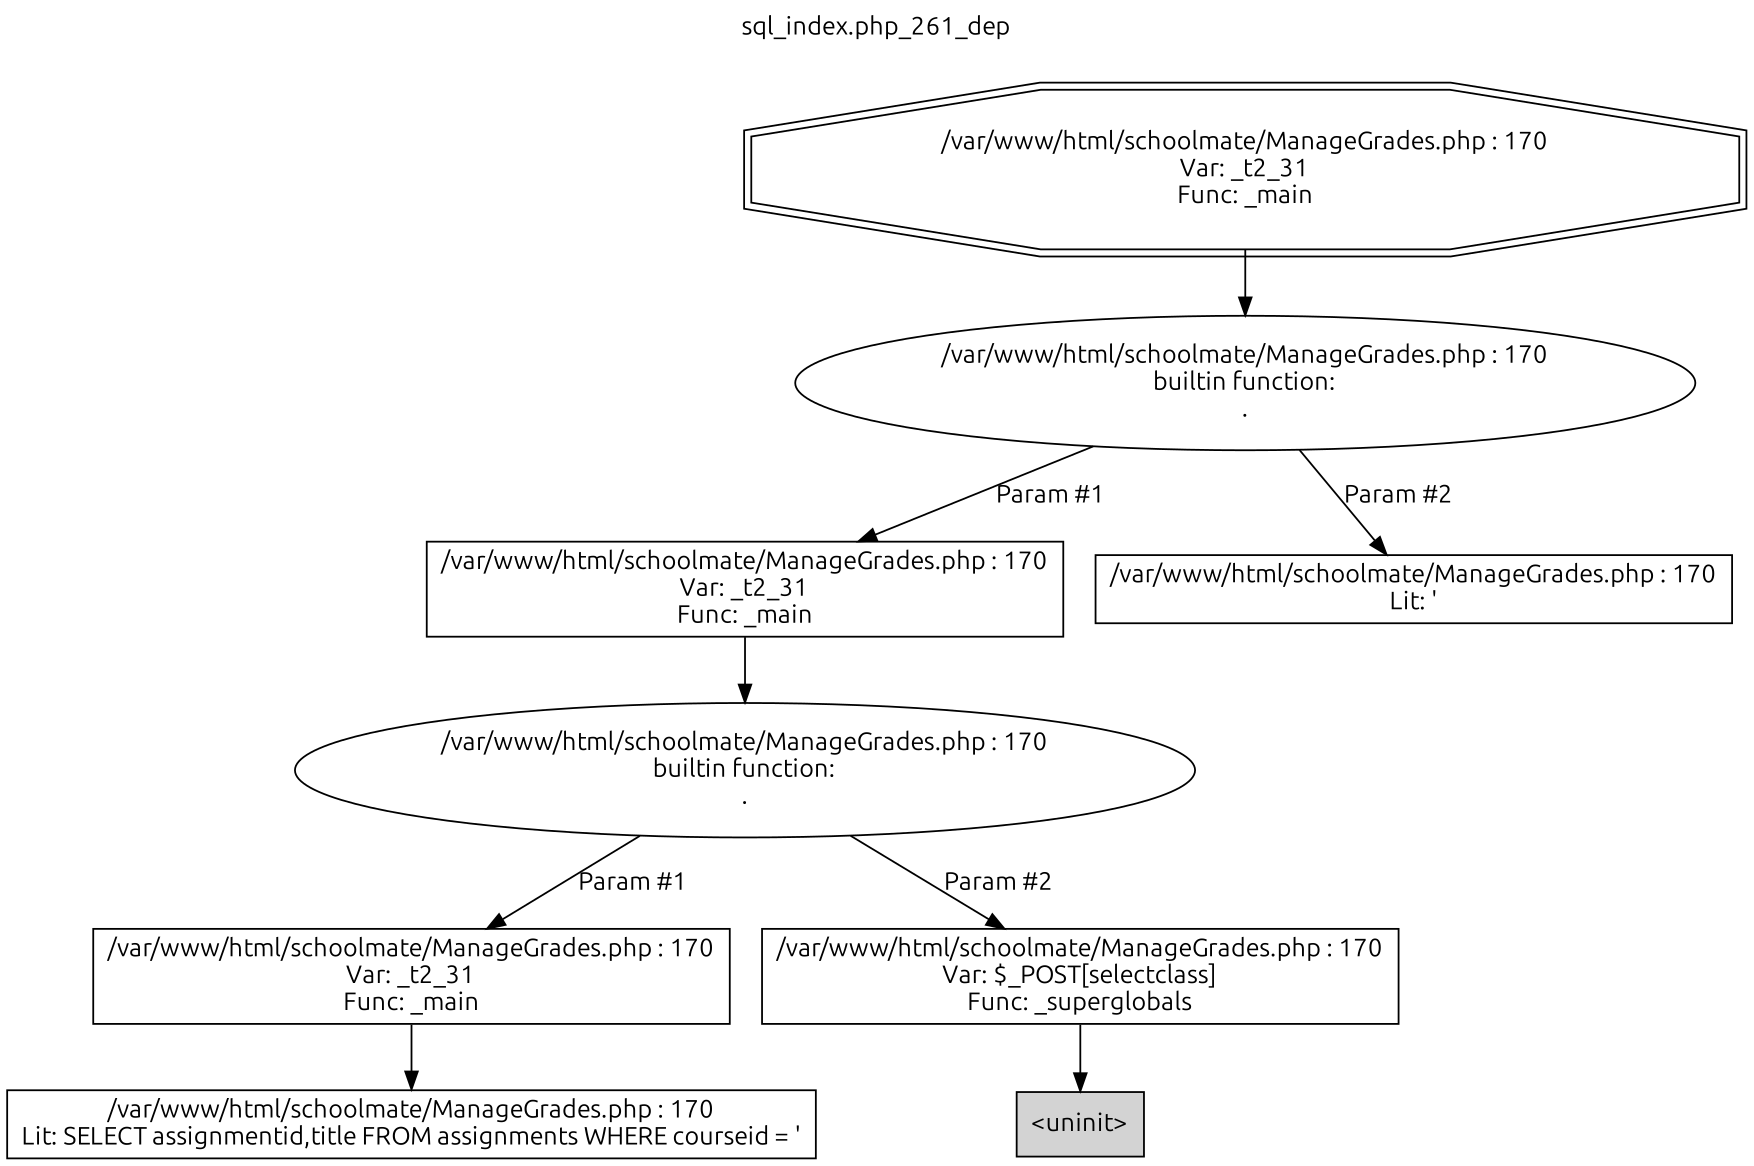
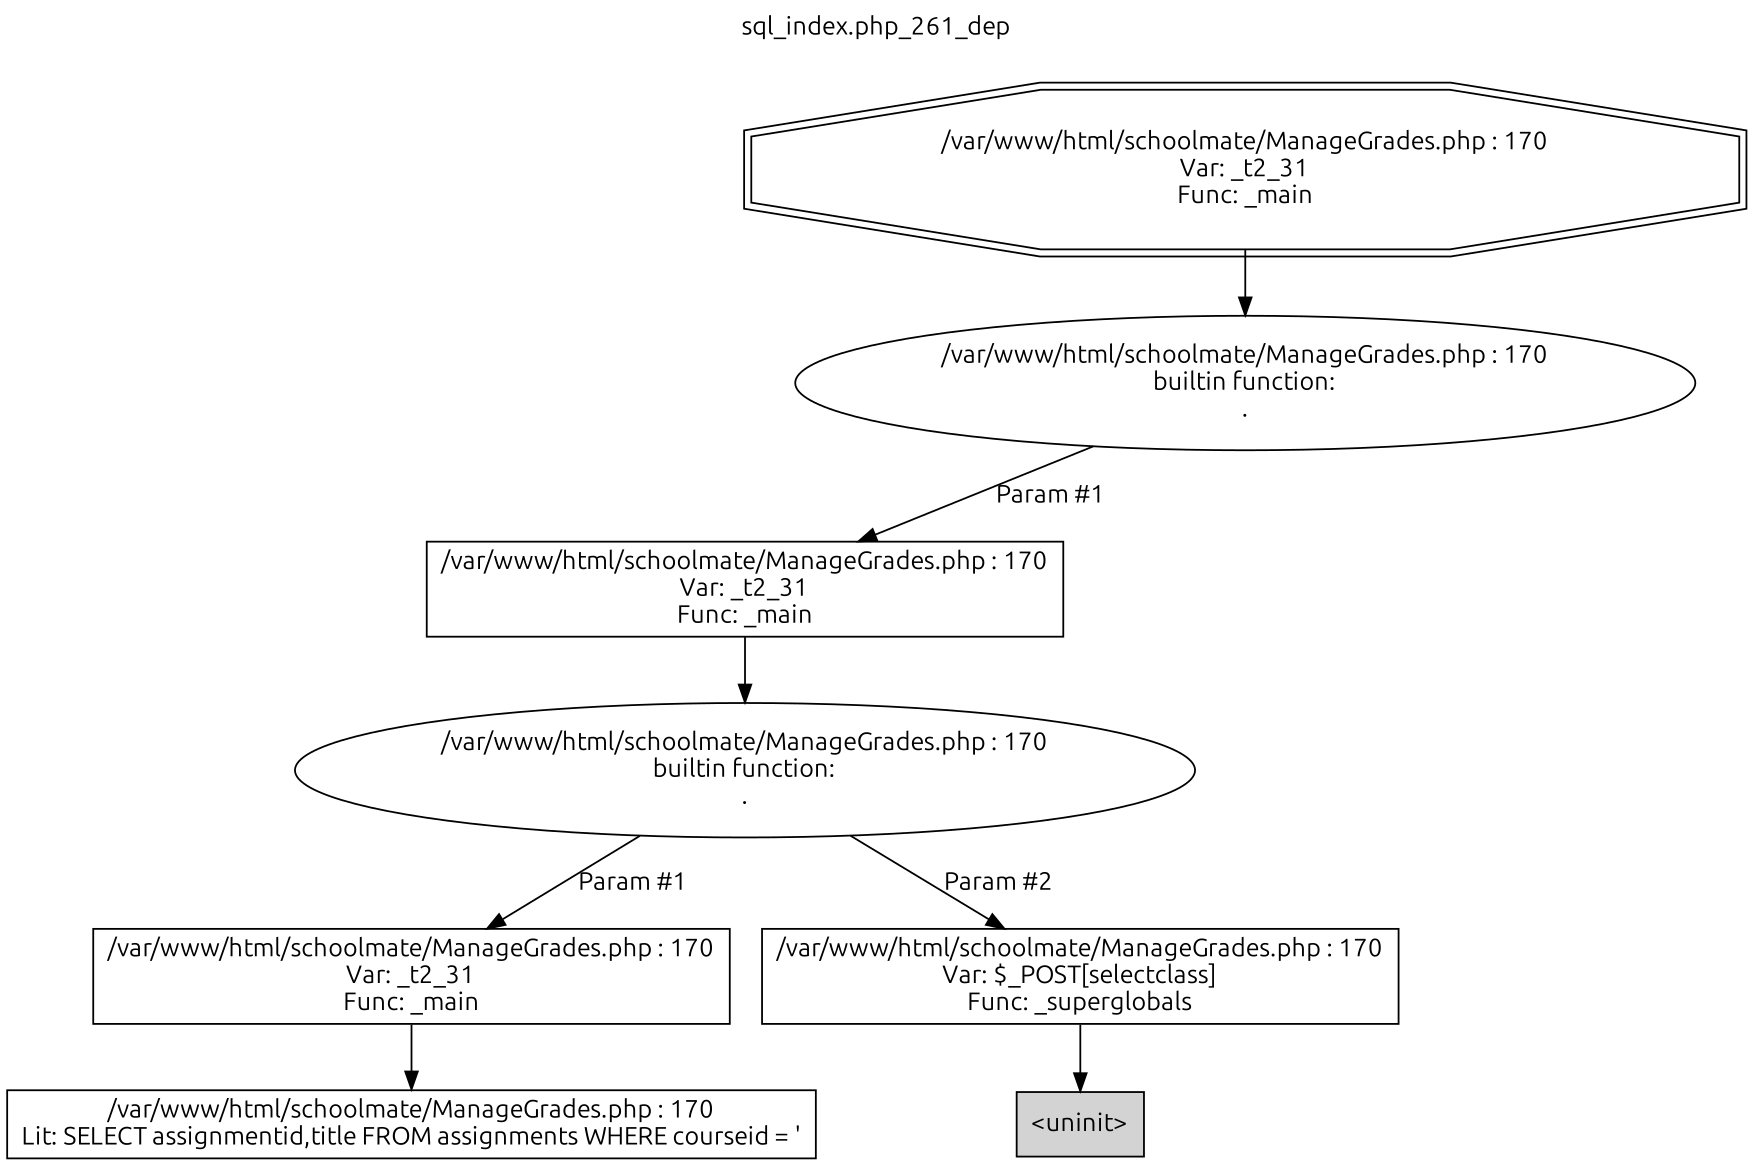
node "/var/www/html/schoolmate/ManageGrades.php : 170 Lit: '": removed
